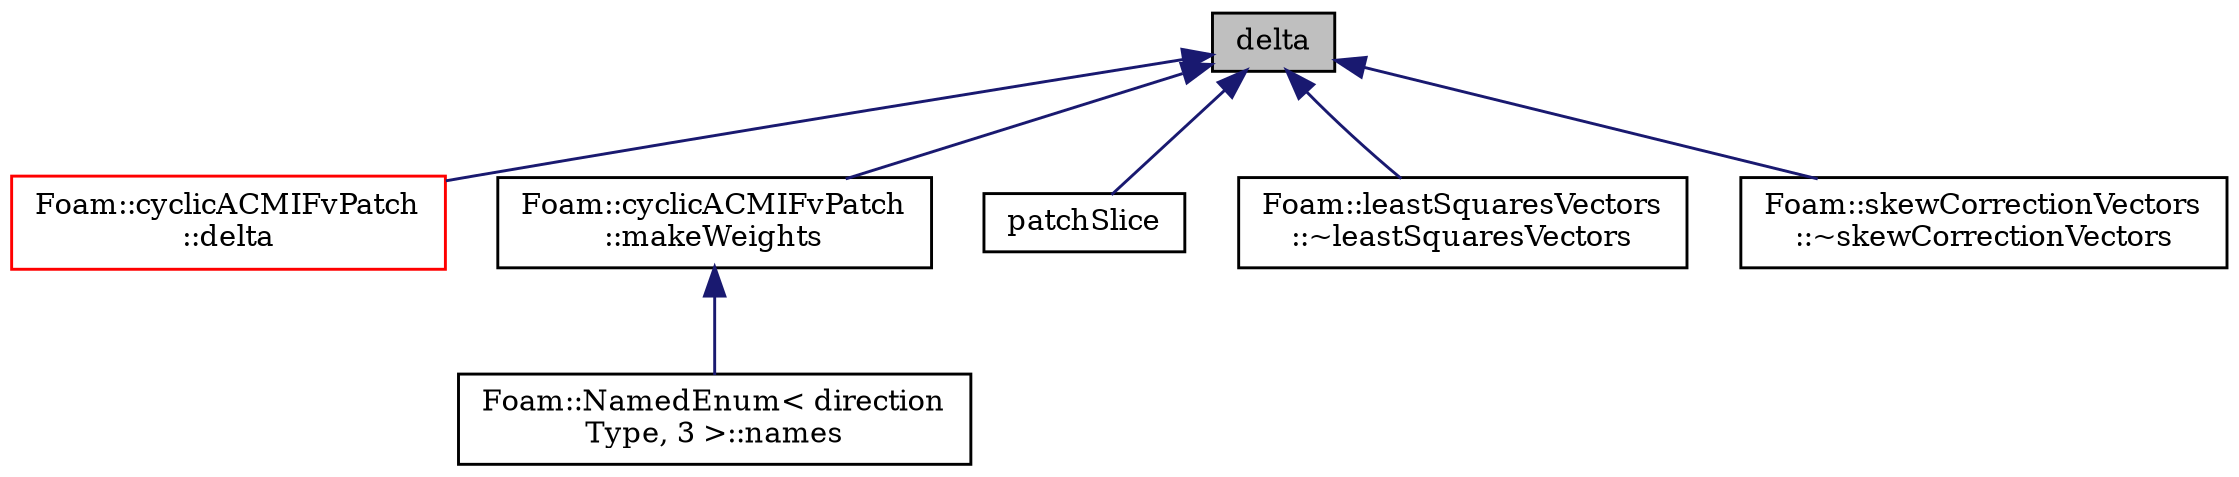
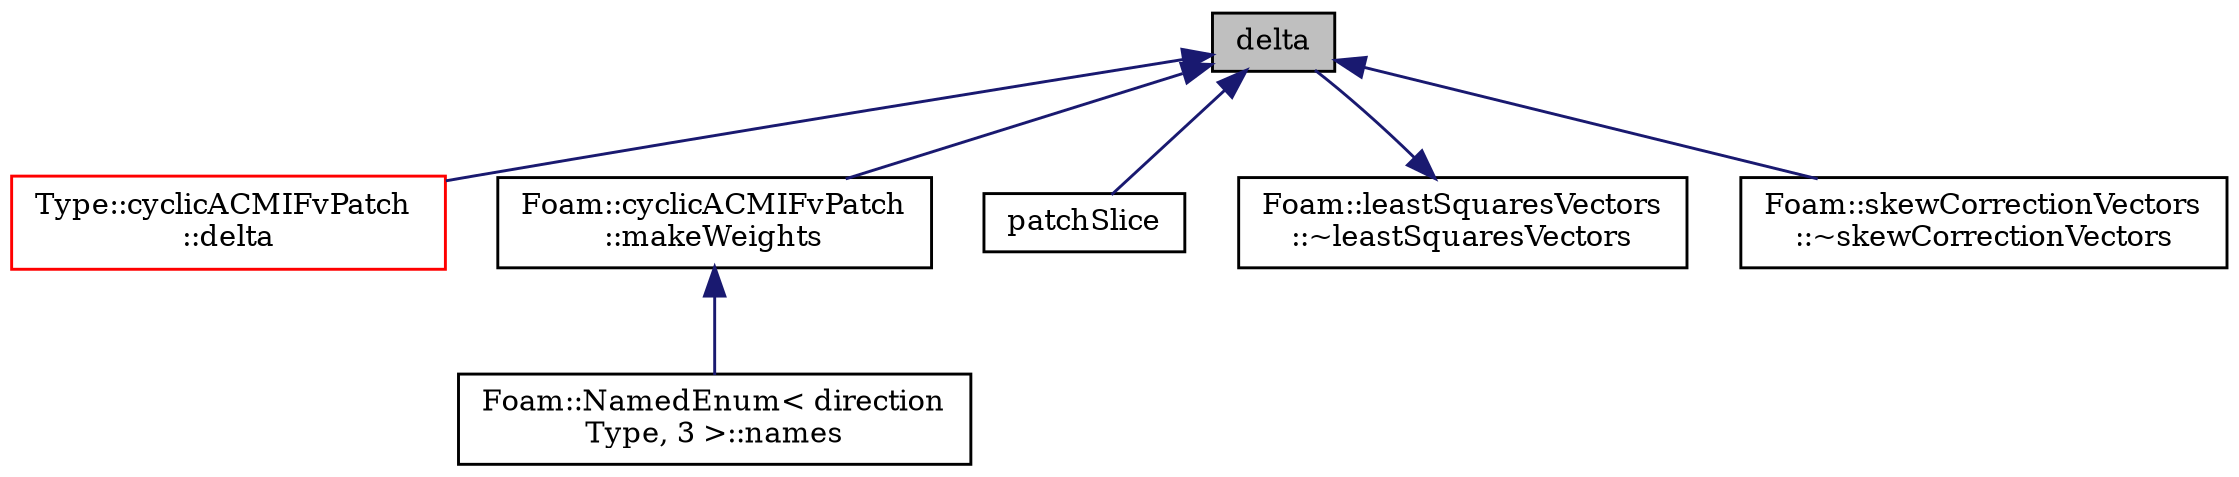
edge "Foam::leastSquaresVectors ::~leastSquaresVectors" -> "delta": reversed
node "Foam::cyclicACMIFvPatch ::delta": label "Foam::cyclicACMIFvPatch ::delta" -> "Type::cyclicACMIFvPatch ::delta"
